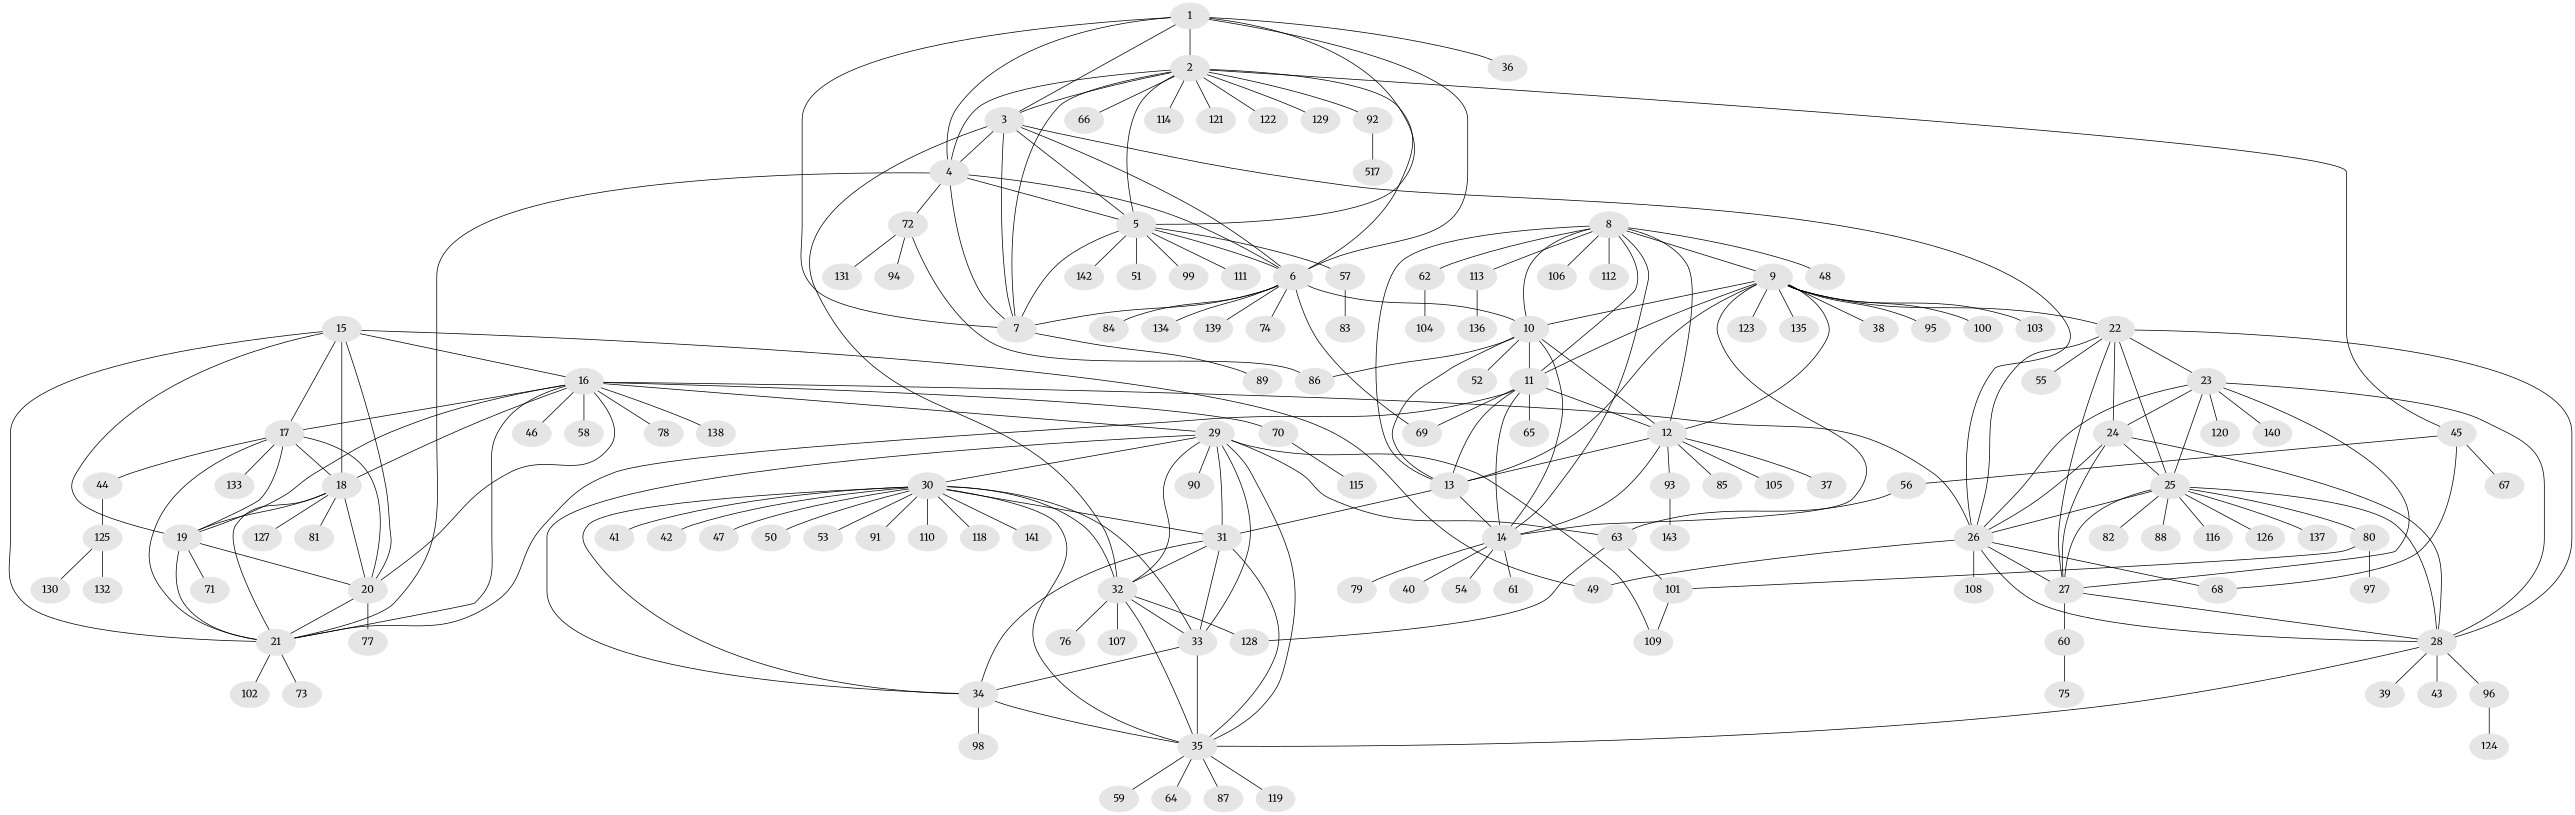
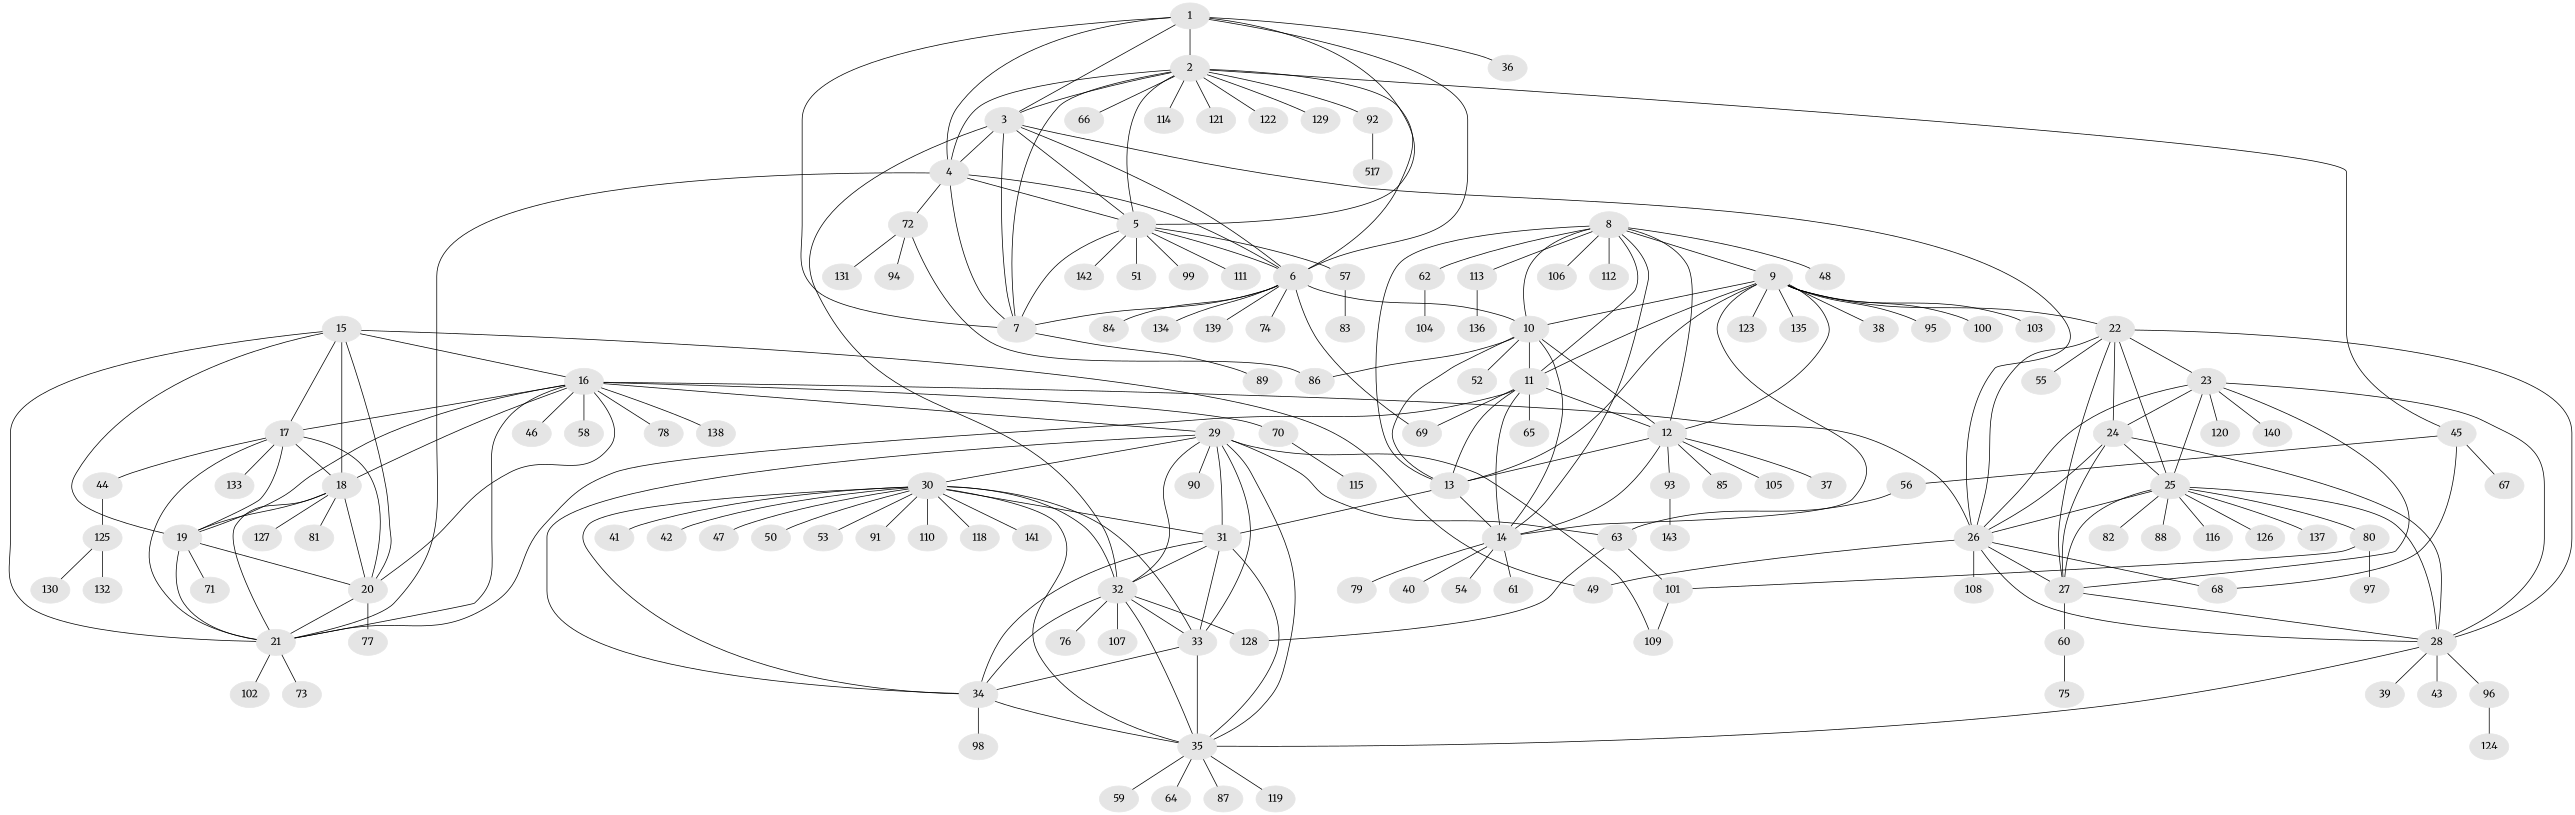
edge "32" -- "34": added
